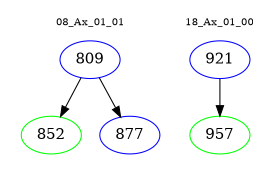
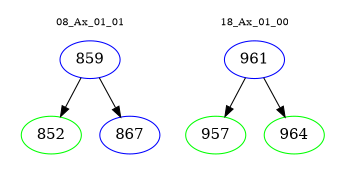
node "809": label "809" -> "859"
node "921": label "921" -> "961"
node "877": label "877" -> "867"
node "964": added
